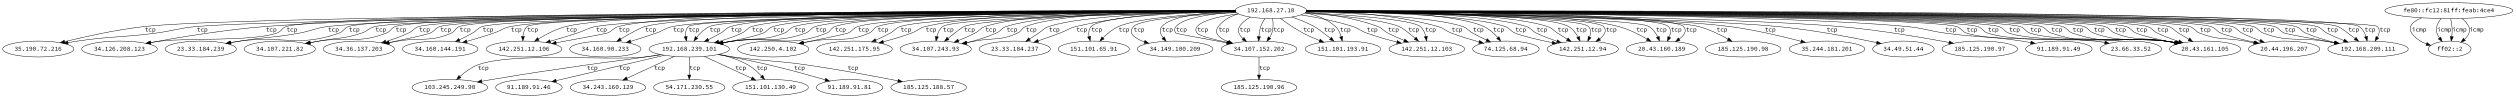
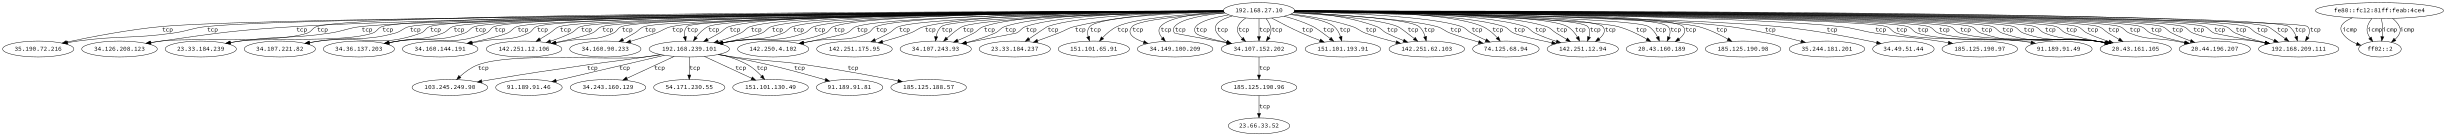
edge "192.168.27.10" -> "23.66.33.52": now "185.125.190.96" -> "23.66.33.52"
node "142.251.12.103": label "142.251.12.103" -> "142.251.62.103"
